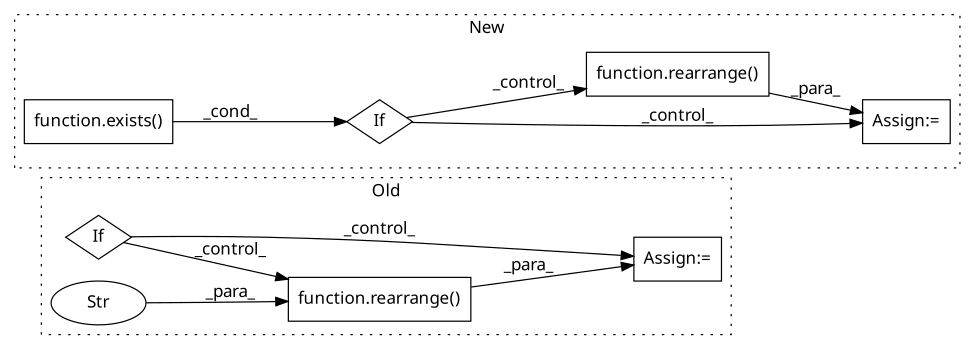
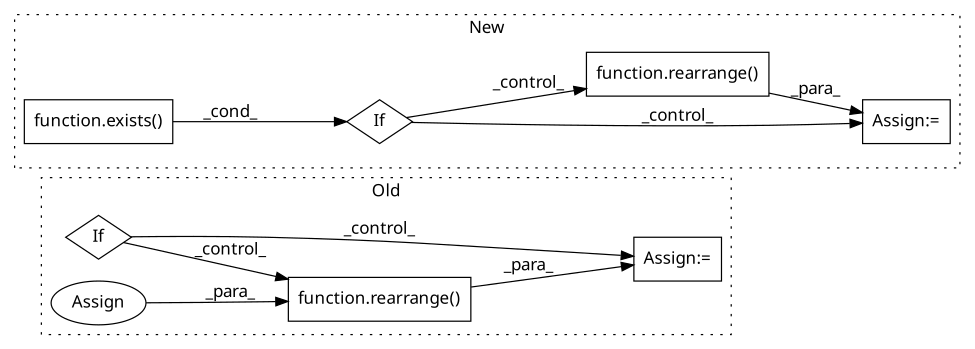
node "Str": label "Str" -> "Assign"
